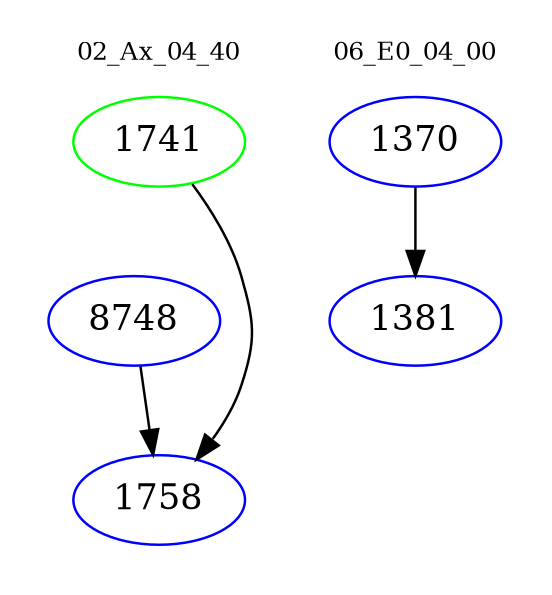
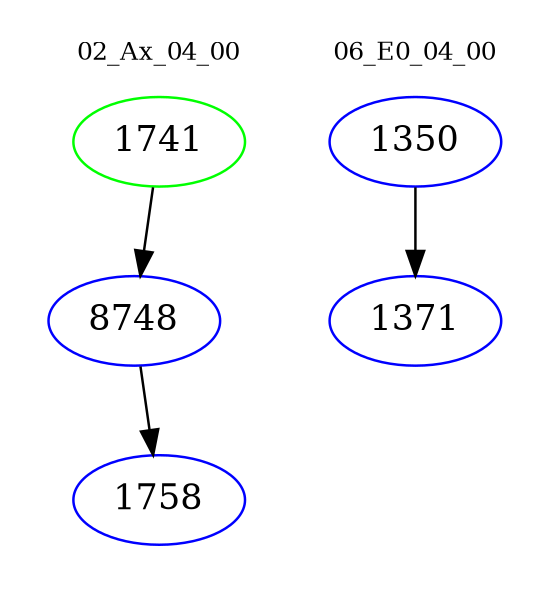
cluster "02_Ax_04_40": label "02_Ax_04_40" -> "02_Ax_04_00"
node "1370": label "1370" -> "1350"
edge "1741" -> "1758": now "1741" -> "8748"
node "1381": label "1381" -> "1371"
